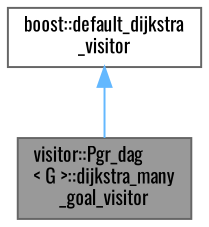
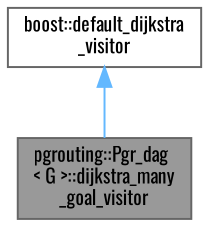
node "visitor::Pgr_dag < G >::dijkstra_many _goal_visitor": label "visitor::Pgr_dag < G >::dijkstra_many _goal_visitor" -> "pgrouting::Pgr_dag < G >::dijkstra_many _goal_visitor"
